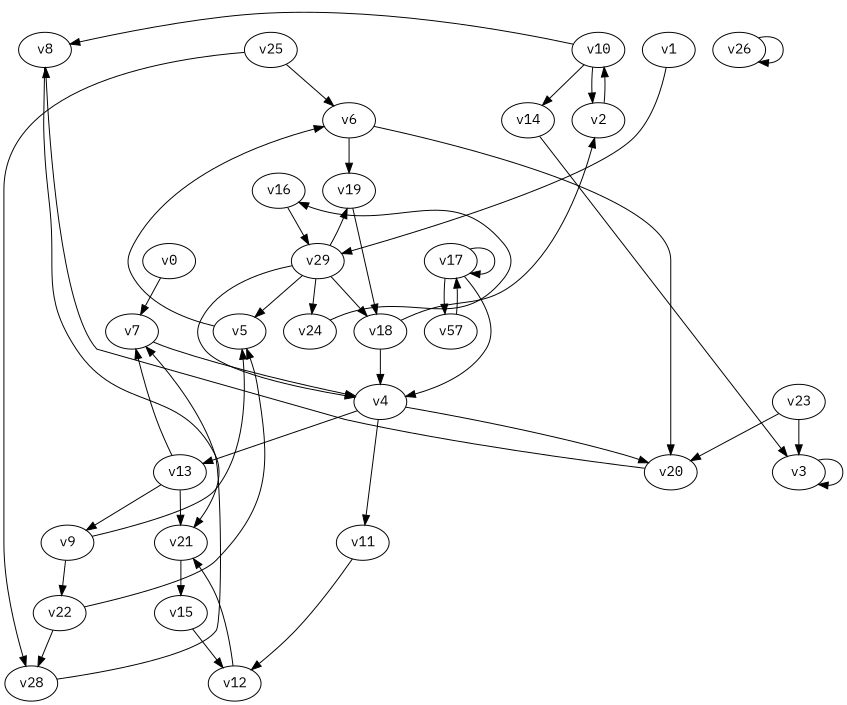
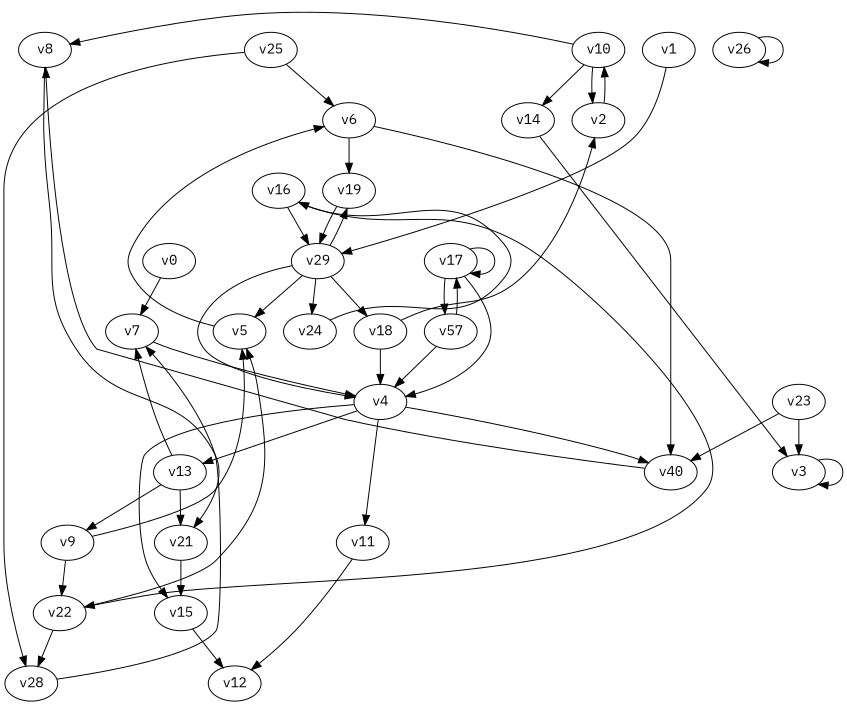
edge "v19" -> "v18": now "v19" -> "v29"
edge "v57" -> "v4": added
edge "v4" -> "v15": added
node "v20": label "v20" -> "v40"
edge "v16" -> "v22": added
edge "v12" -> "v21": removed
